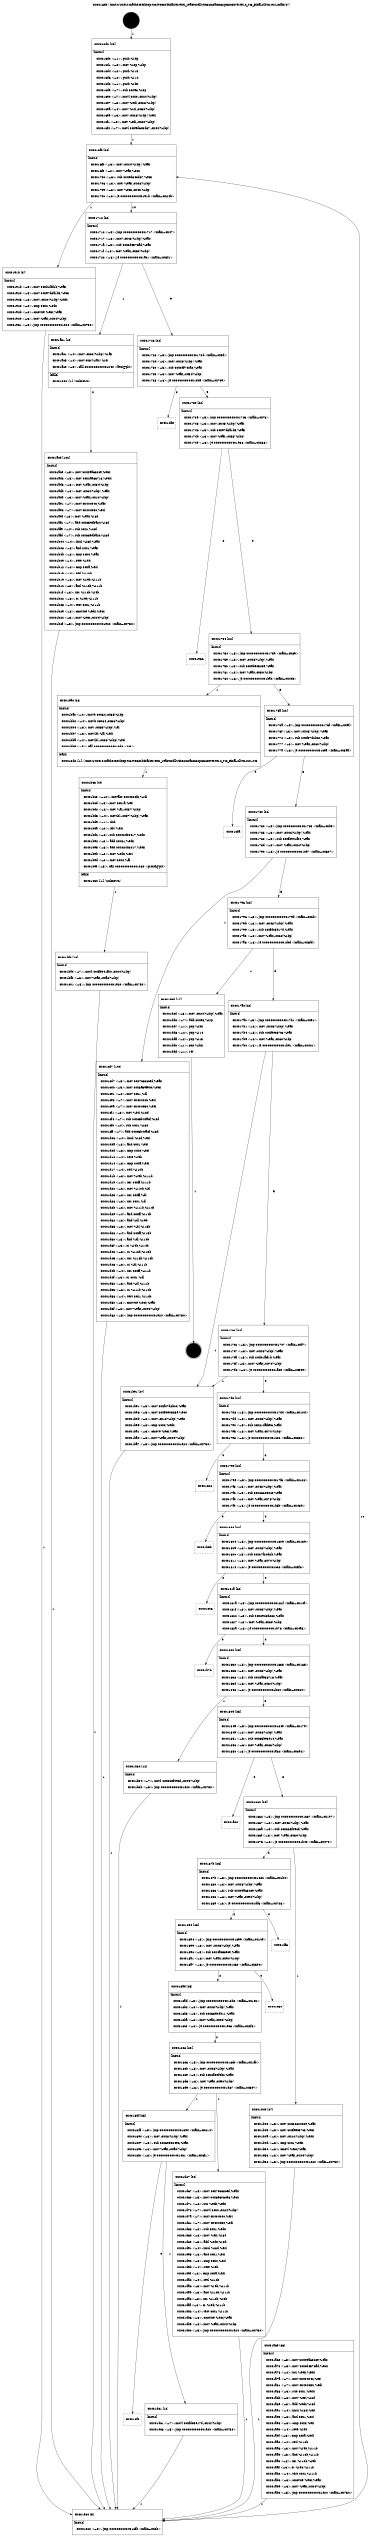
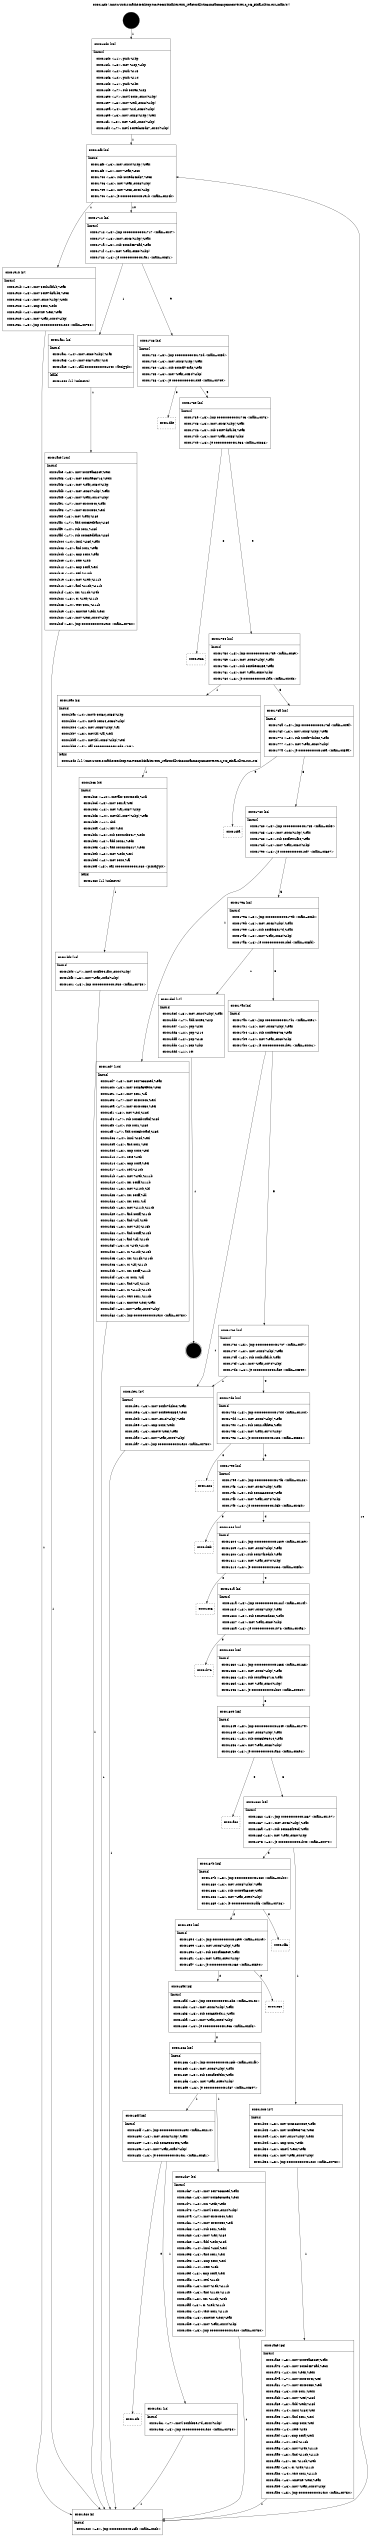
edge "0x401ac1 [13]" -> "0x401ace [102]": label " 0" -> " 1"
edge "0x40181a [22]" -> "0x401830 [25]": removed, label "4"
node "0x401b34 [12]": removed
edge "0x401b40 [27]" -> "0x401e20 [5]": now "0x401b40 [27]" -> "0x401a6e [83]"
